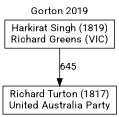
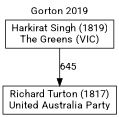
node "Harkirat Singh (1819) Richard Greens (VIC)": label "Harkirat Singh (1819) Richard Greens (VIC)" -> "Harkirat Singh (1819) The Greens (VIC)"
